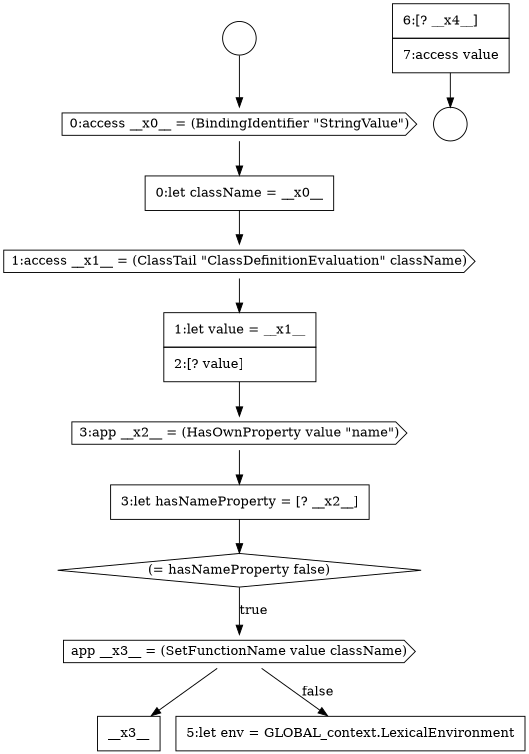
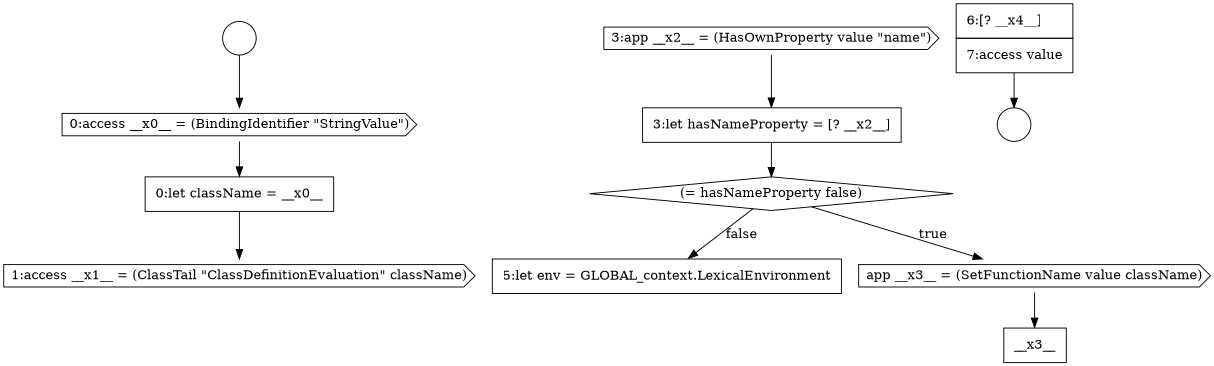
node "1:let value = __x1__": removed
edge "app __x3__ = (SetFunctionName value className)" -> "5:let env = GLOBAL_context.LexicalEnvironment": now "(= hasNameProperty false)" -> "5:let env = GLOBAL_context.LexicalEnvironment"
